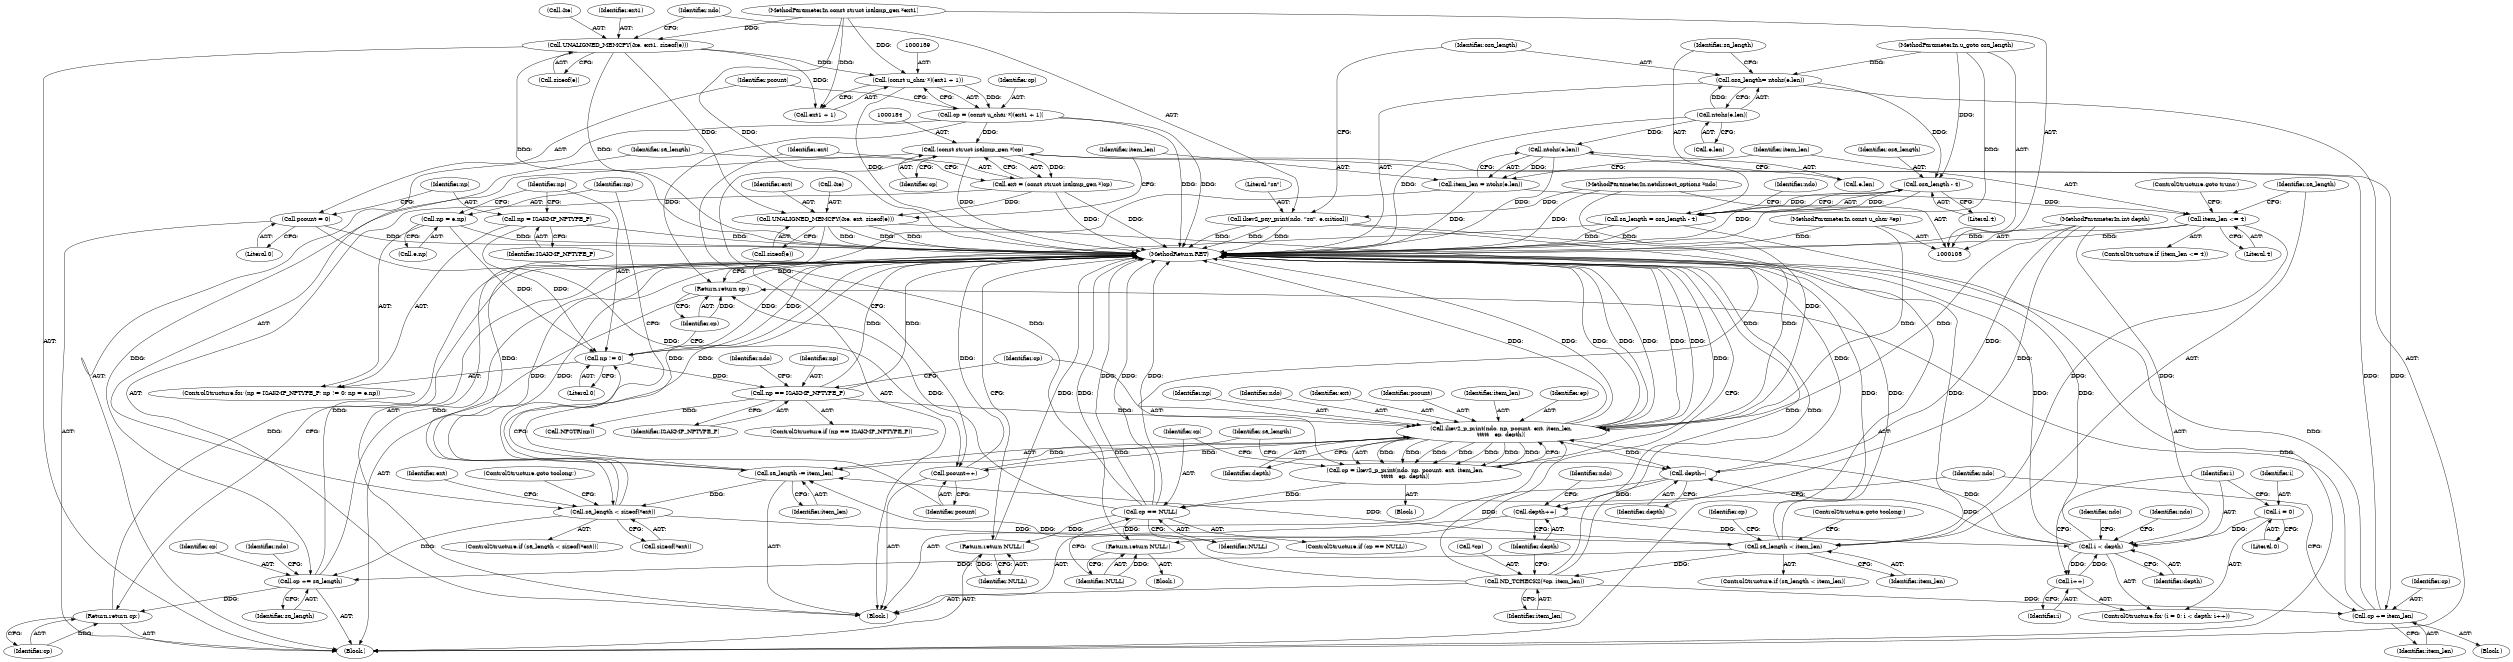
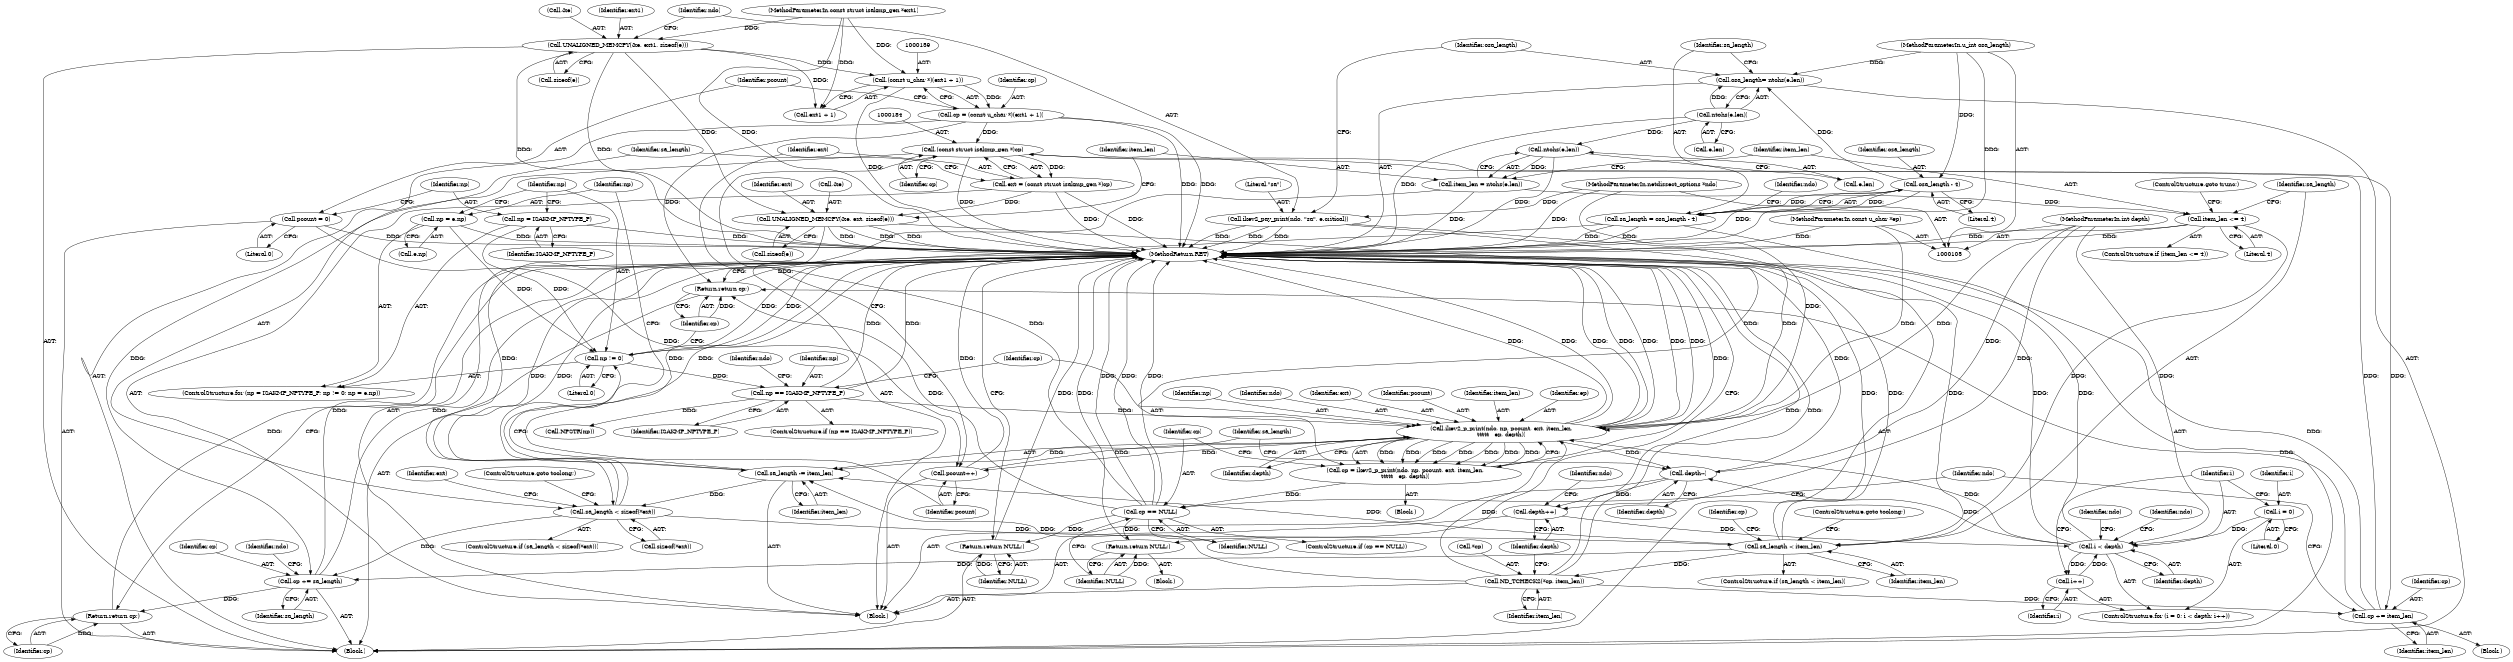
edge "(MethodParameterIn,const struct isakmp_gen *ext1)" -> "1000105": removed, label "AST:"
node "(MethodParameterIn,u_goto osa_length)": label "(MethodParameterIn,u_goto osa_length)" -> "(MethodParameterIn,u_int osa_length)"
edge "(Call,osa_length= ntohs(e.len))" -> "(Call,osa_length - 4)": reversed
